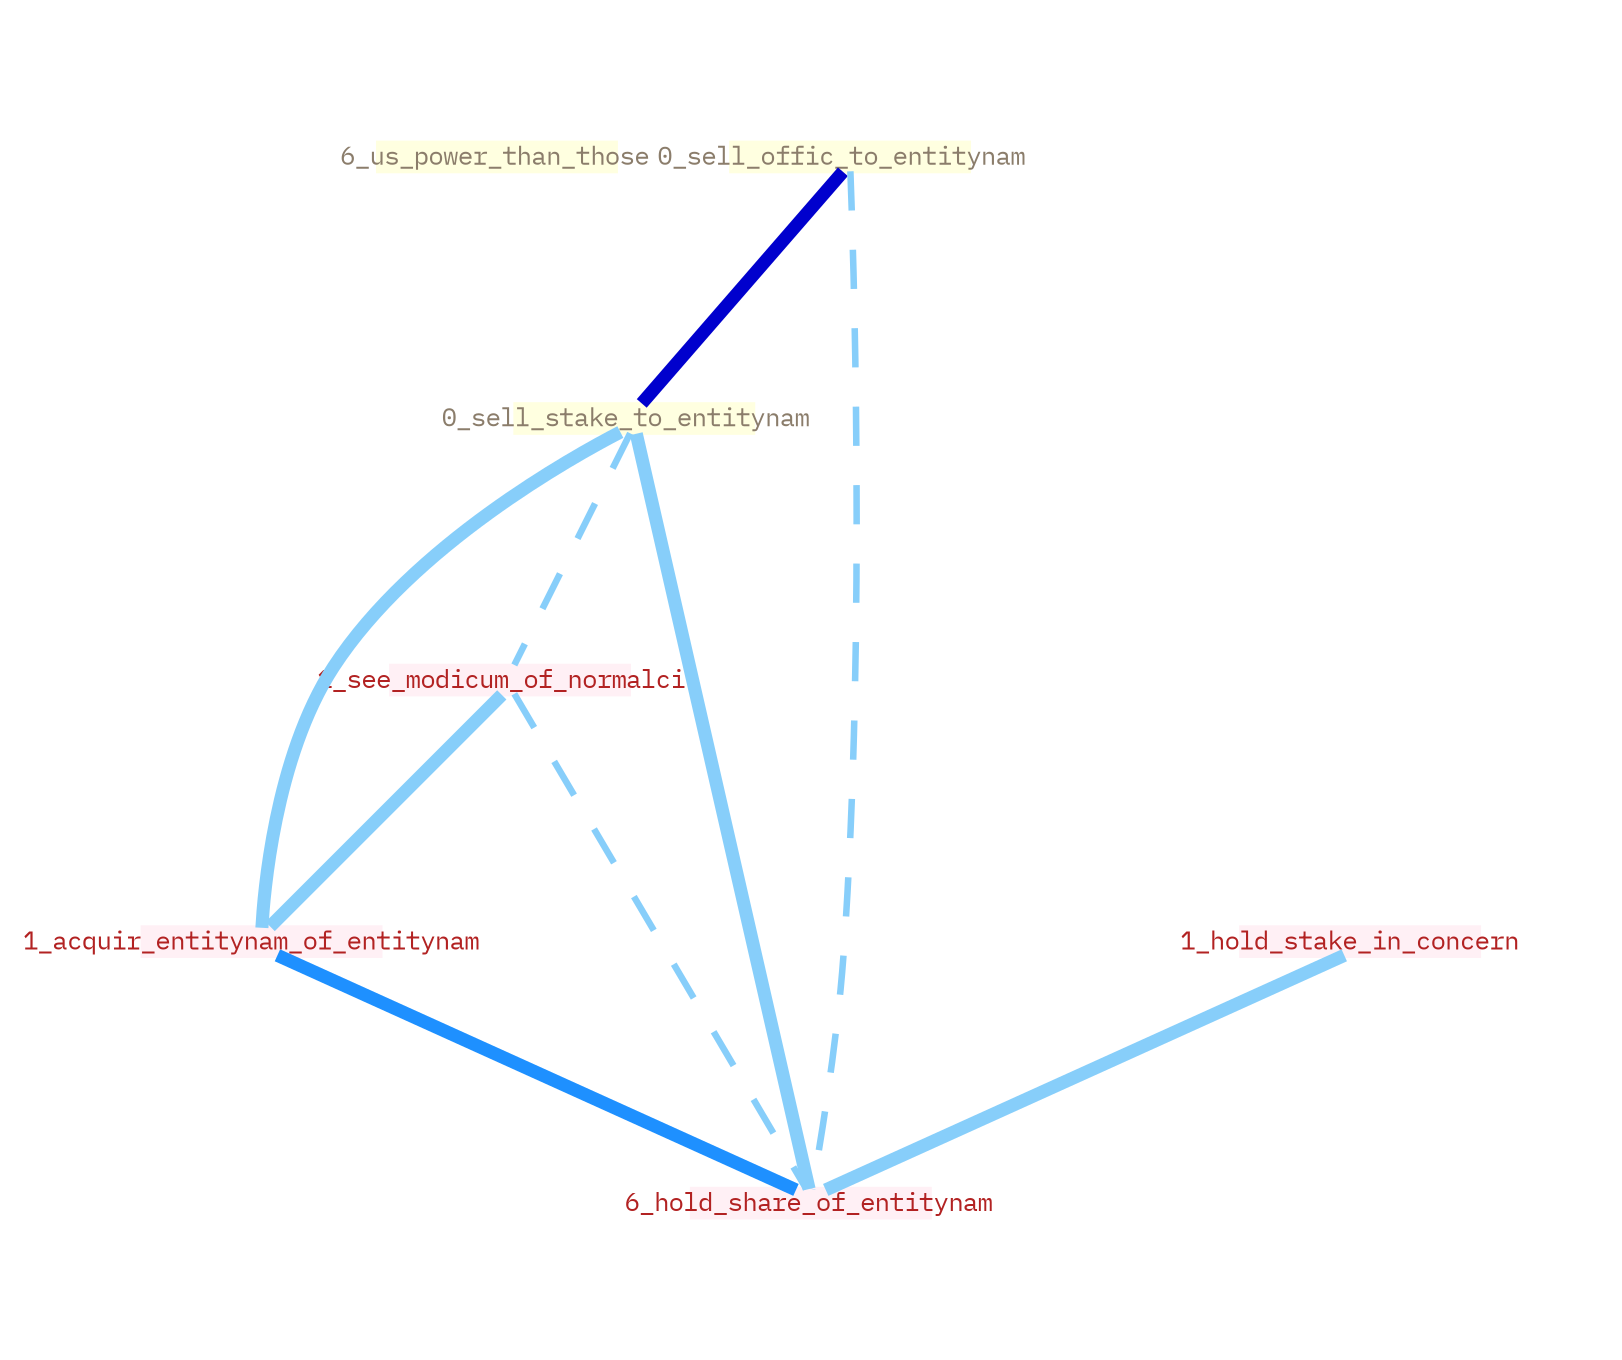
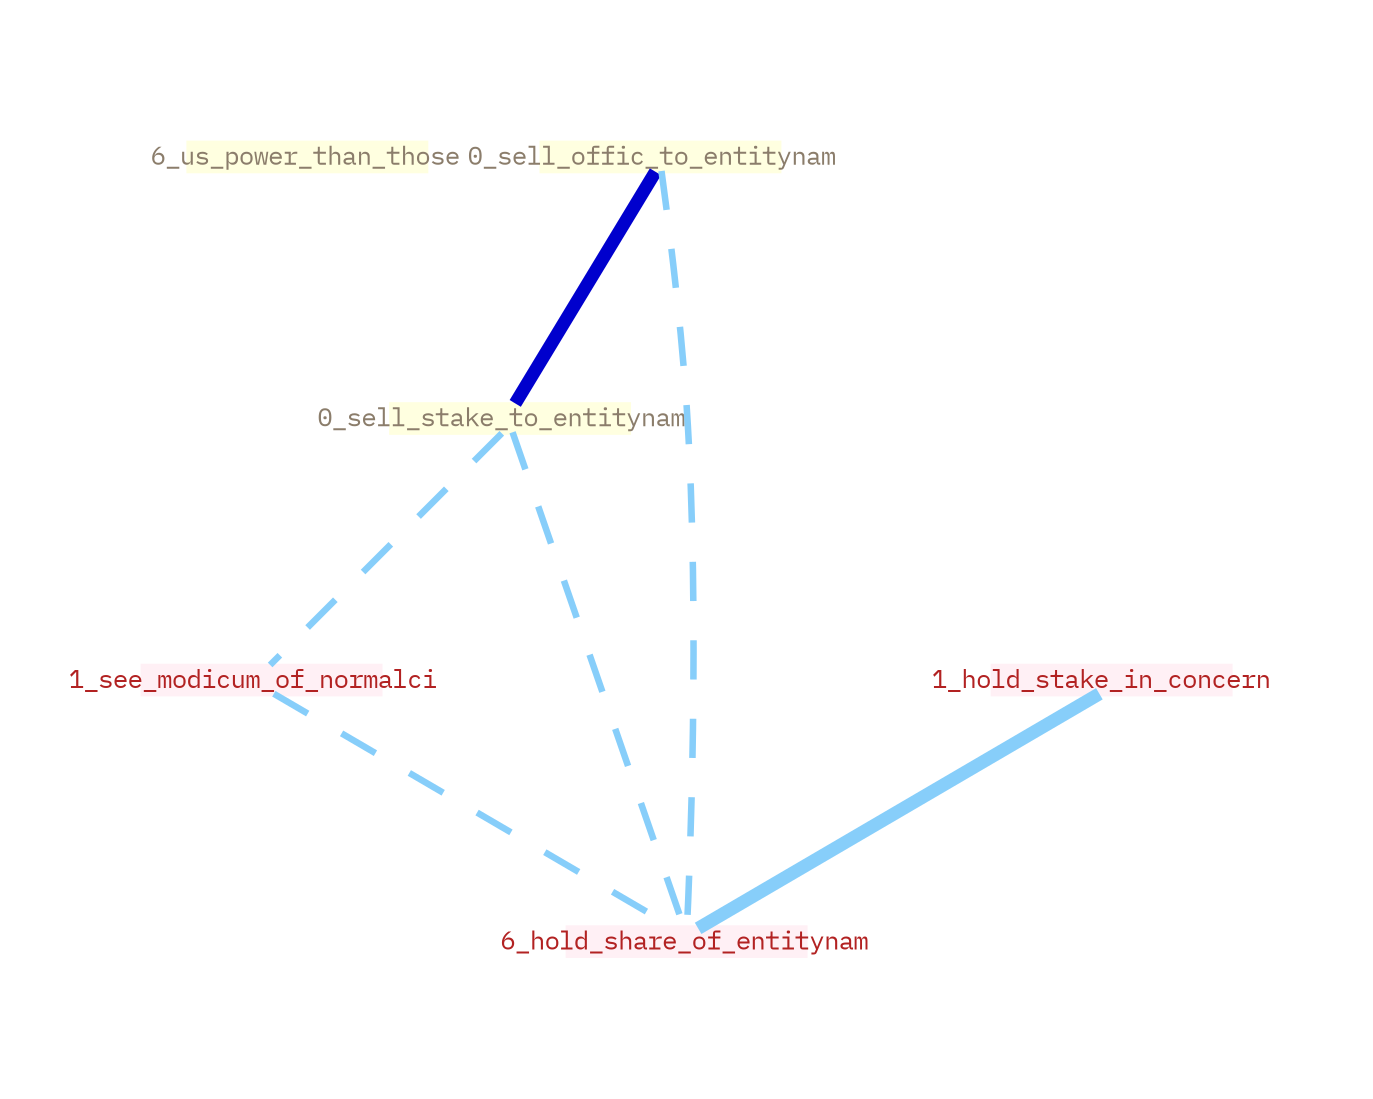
edge "0_sell_stake_to_entitynam" -- "6_hold_share_of_entitynam": style bold -> dashed
node "1_acquir_entitynam_of_entitynam": removed
